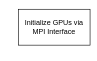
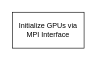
node "Initialize GPUs via MPI Interface": moved (54, 27) -> (48, 30)
